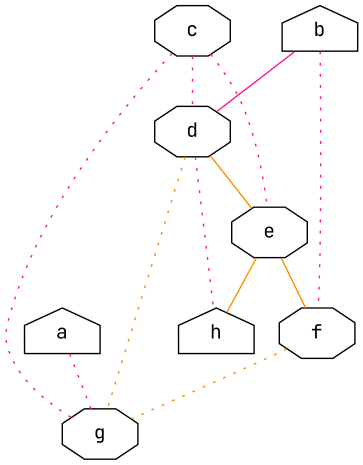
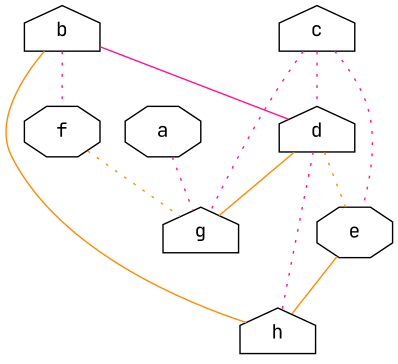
node "c": shape octagon -> house
node "d": shape octagon -> house
edge "d" -- "e": style solid -> dotted
edge "b" -- "h": added
edge "d" -- "g": style dotted -> solid
edge "e" -- "f": removed
node "a": shape house -> octagon
node "g": shape octagon -> house
